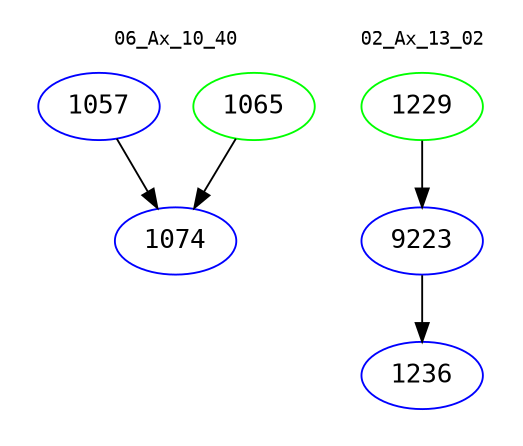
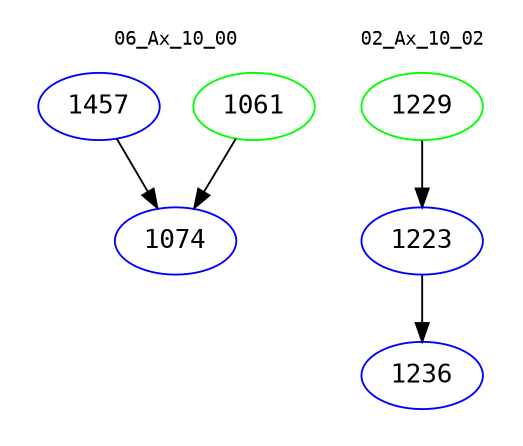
cluster "06_Ax_10_40": label "06_Ax_10_40" -> "06_Ax_10_00"
cluster "02_Ax_13_02": label "02_Ax_13_02" -> "02_Ax_10_02"
node "1057": label "1057" -> "1457"
node "1065": label "1065" -> "1061"
node "9223": label "9223" -> "1223"
